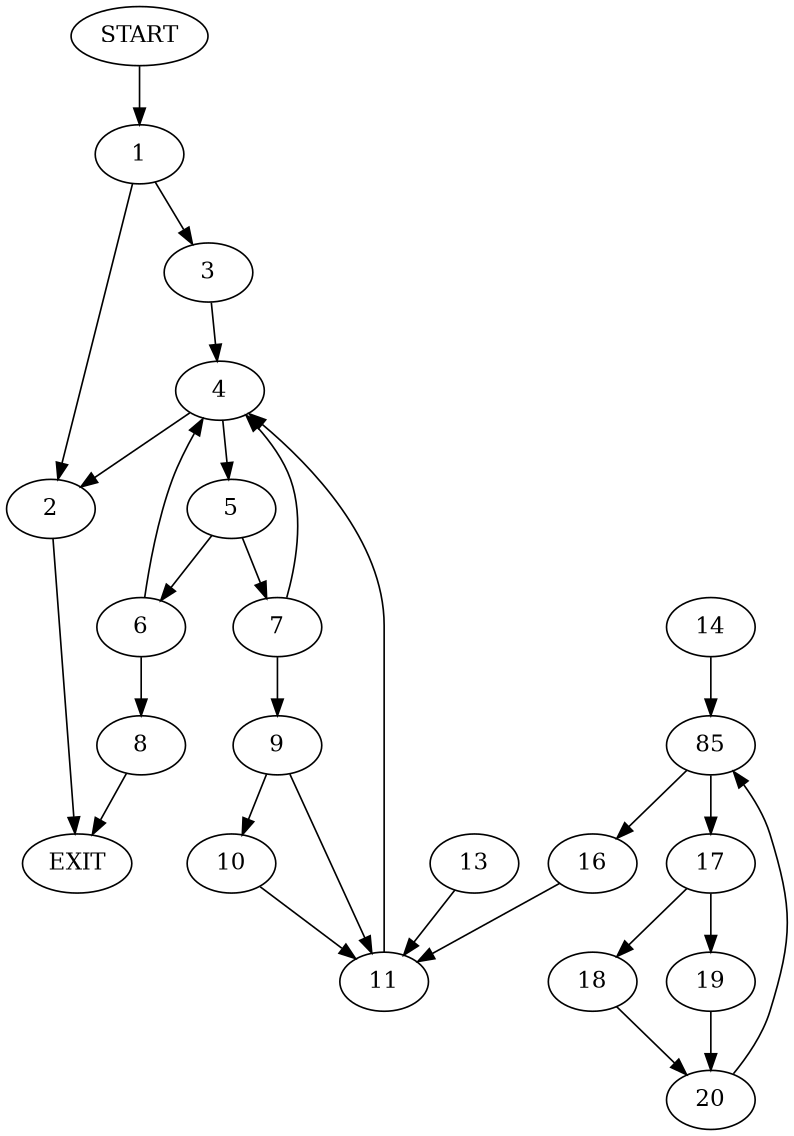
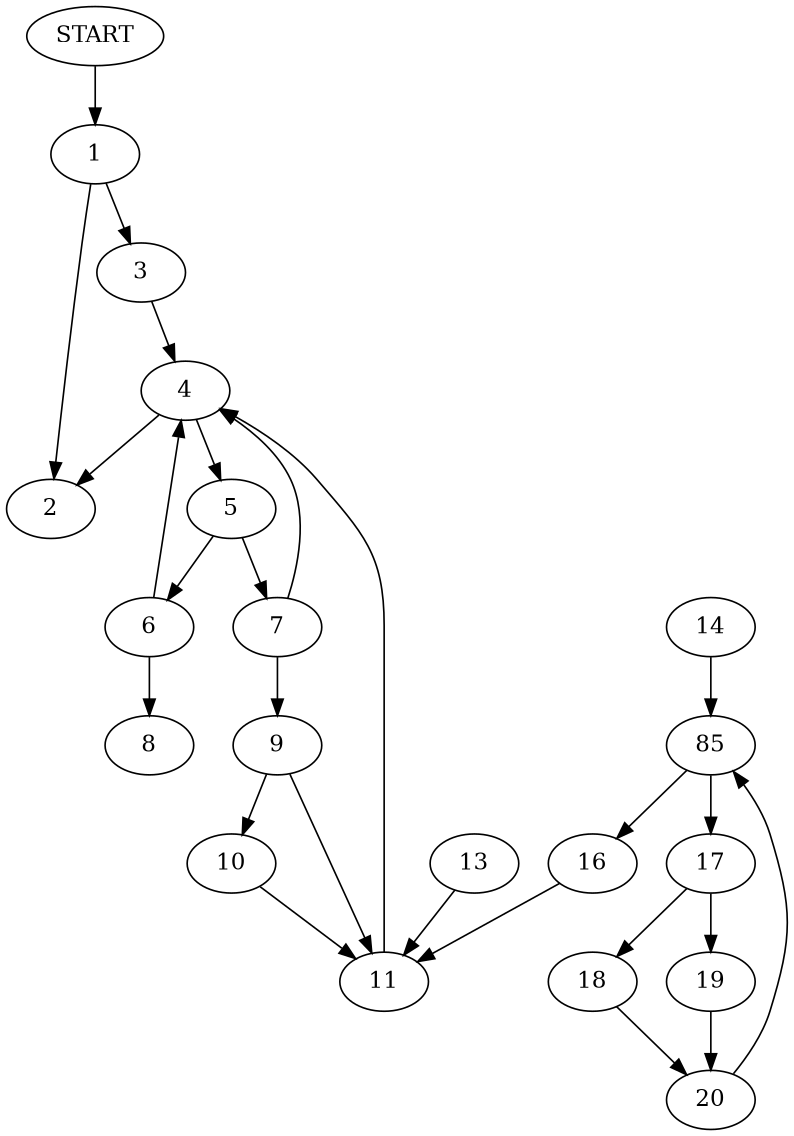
node "EXIT": removed
